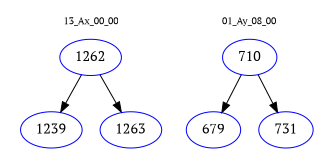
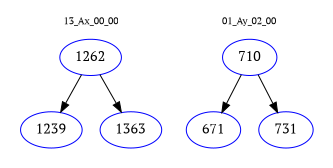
cluster "01_Ay_08_00": label "01_Ay_08_00" -> "01_Ay_02_00"
node "1263": label "1263" -> "1363"
node "679": label "679" -> "671"
